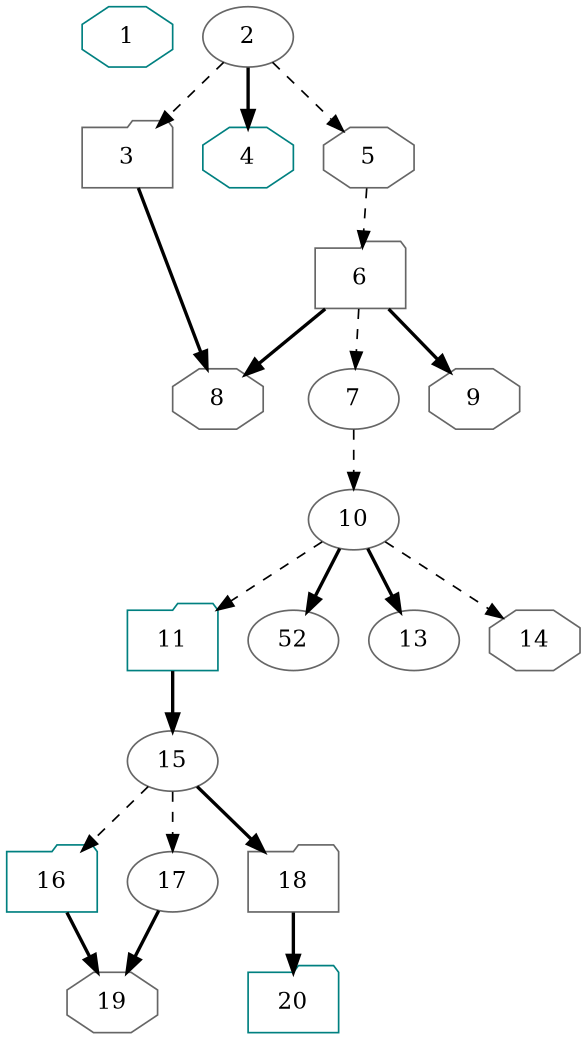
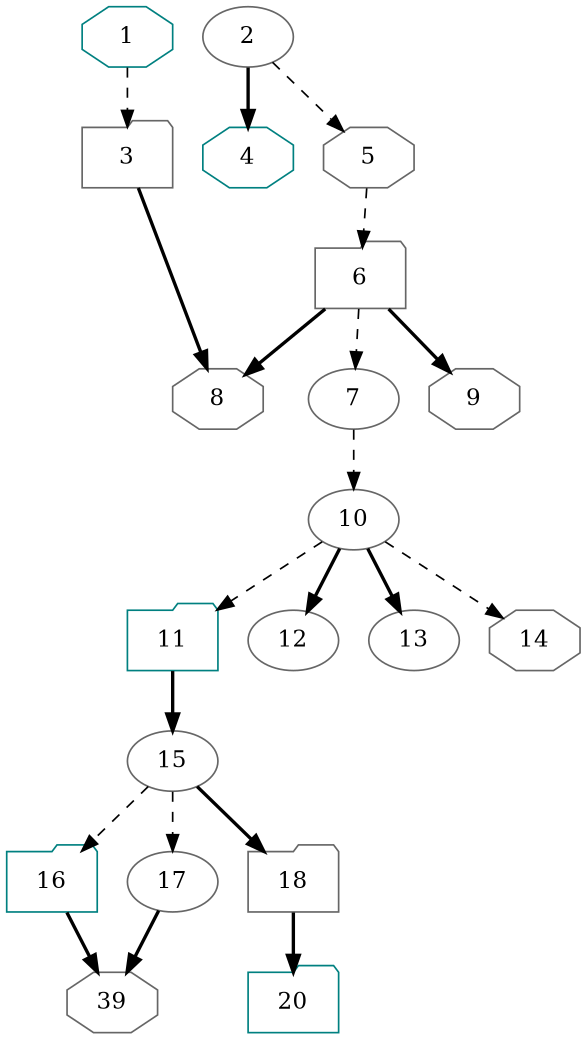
edge "2" -> "3": now "1" -> "3"
node "52": label "52" -> "12"
node "19": label "19" -> "39"
